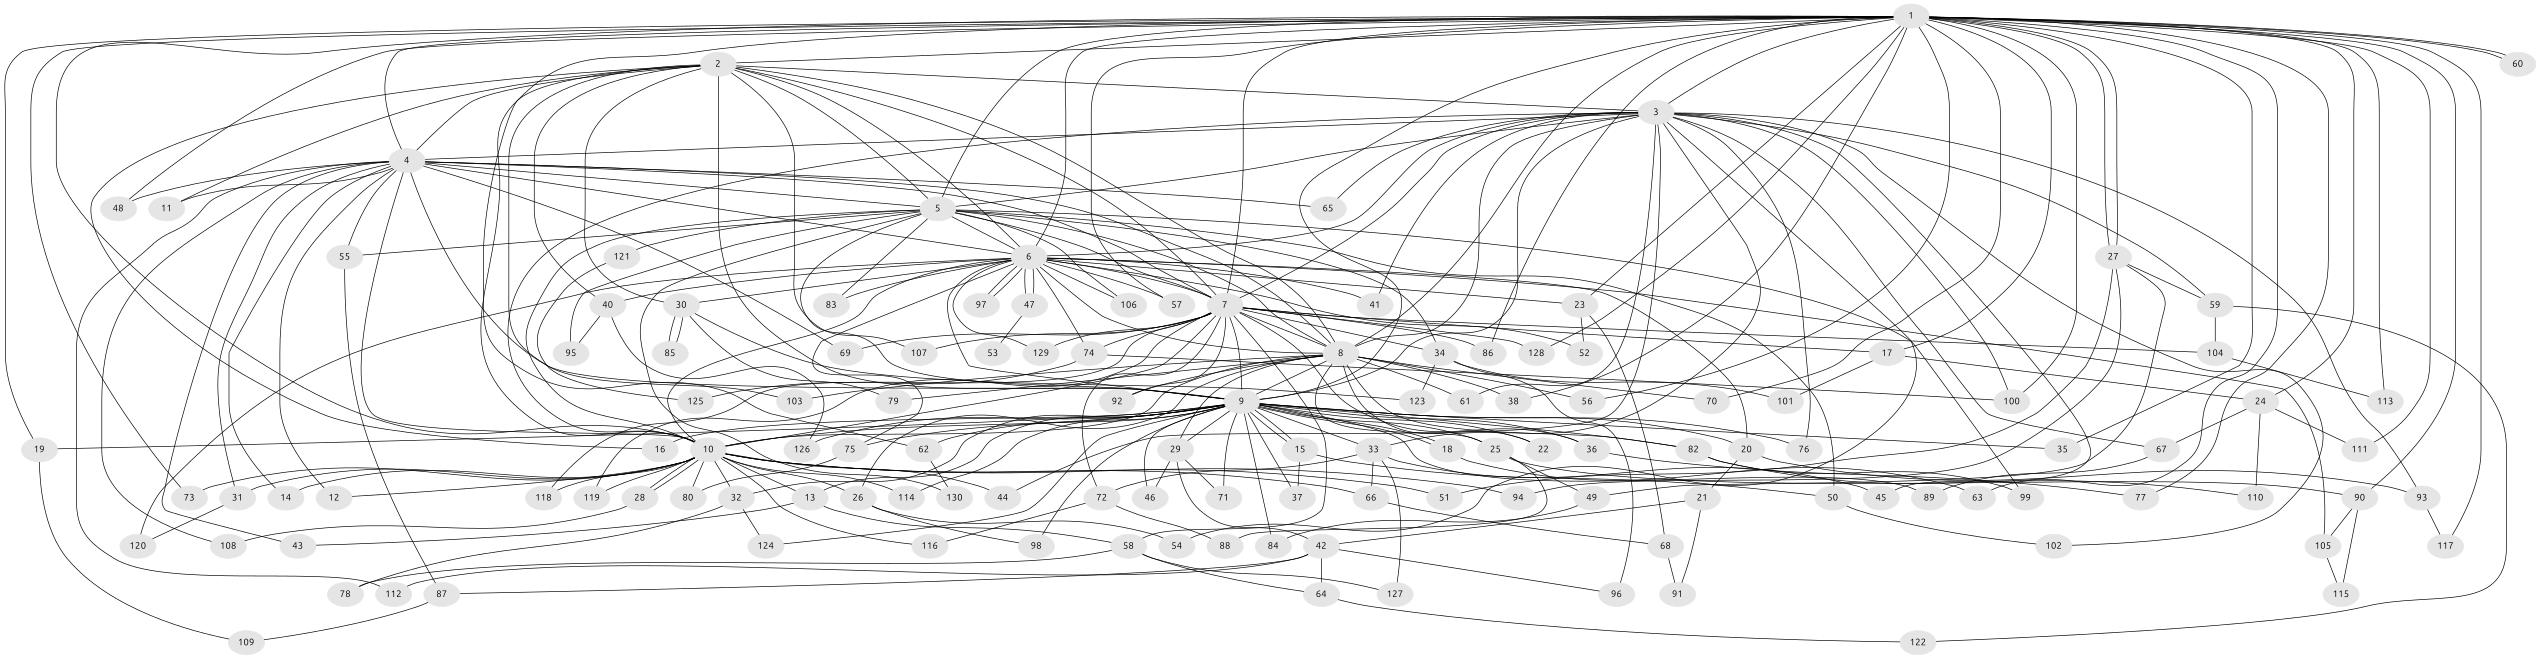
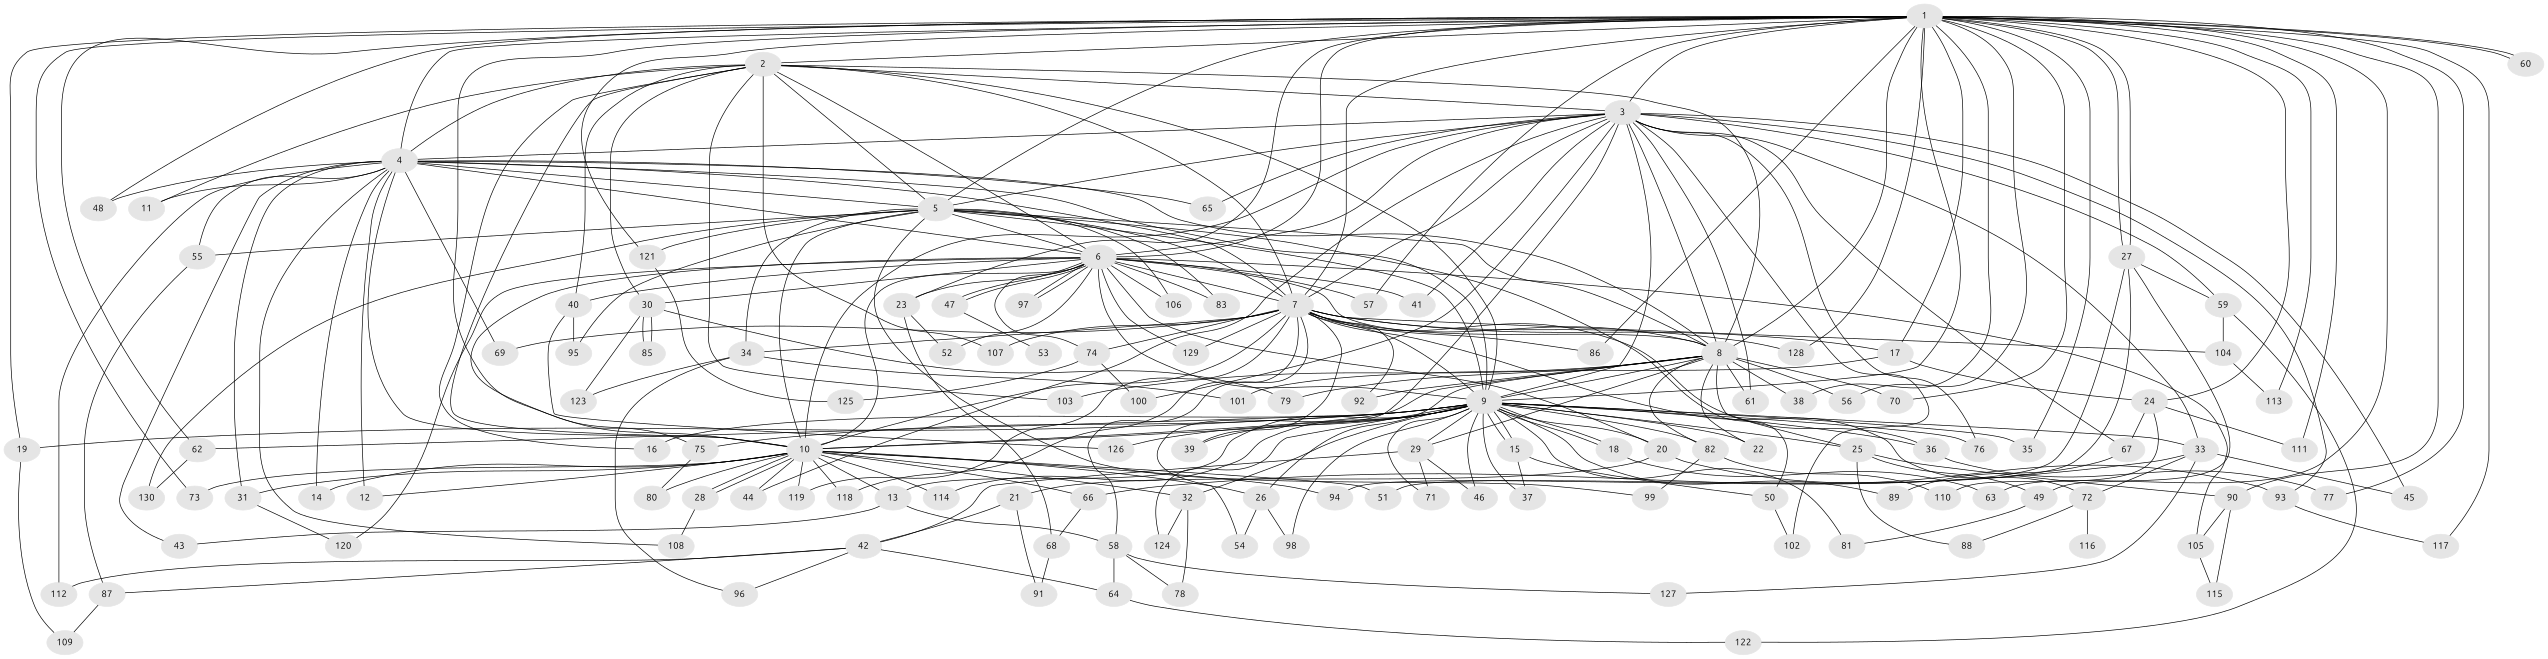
edge "1" -- "100": now "1" -- "121"
node "39": added
edge "10" -- "116": removed
node "84": label "84" -> "81"
